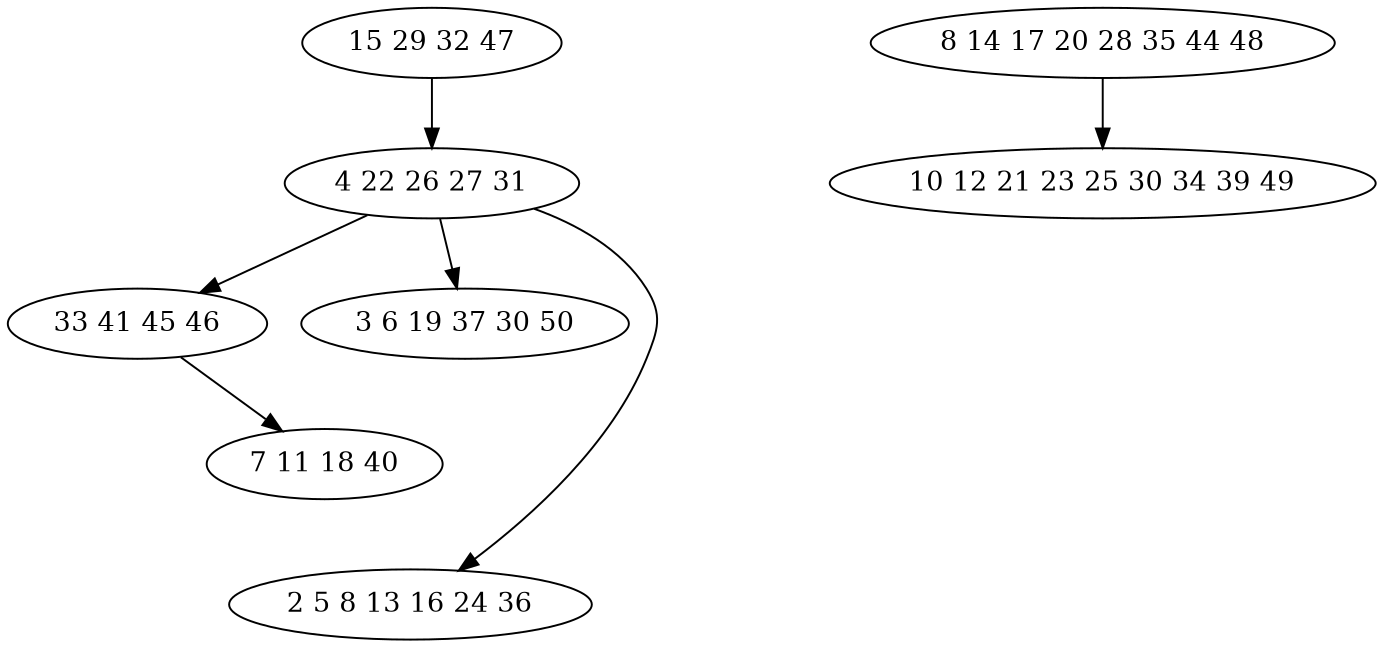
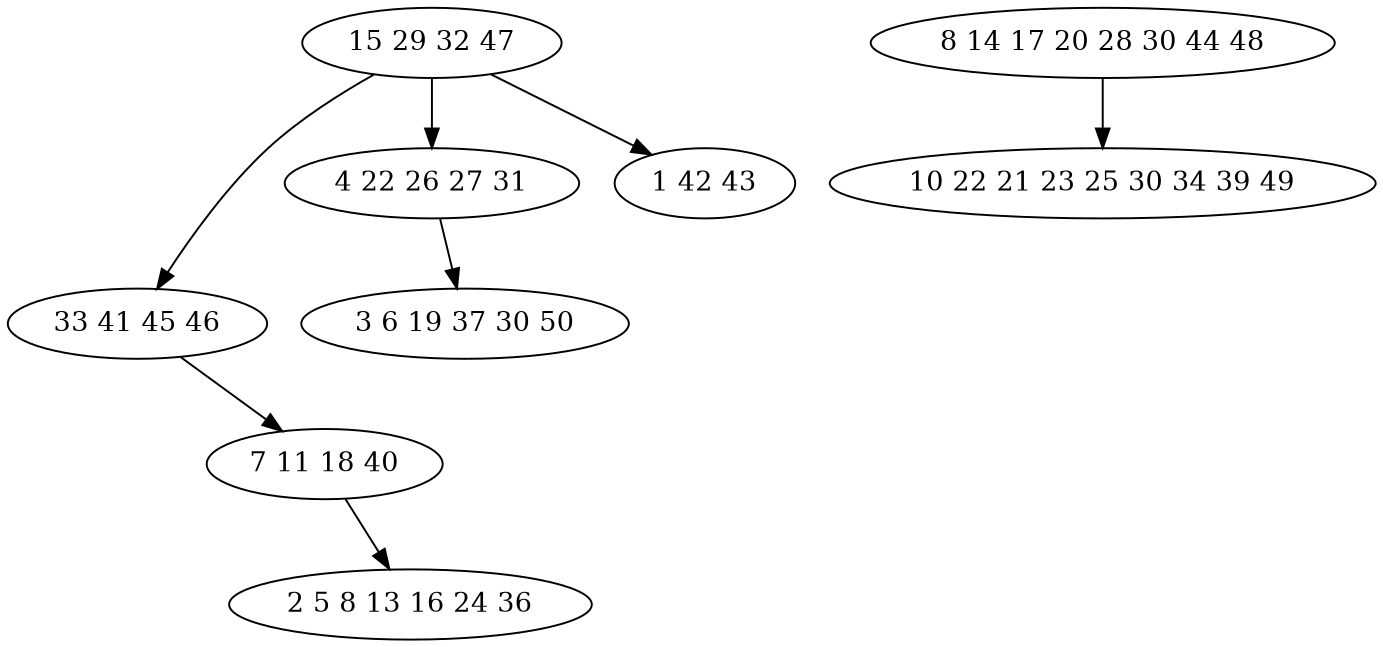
node "8 14 17 20 28 35 44 48": label "8 14 17 20 28 35 44 48" -> "8 14 17 20 28 30 44 48"
node "1 42 43": added
node "10 12 21 23 25 30 34 39 49": label "10 12 21 23 25 30 34 39 49" -> "10 22 21 23 25 30 34 39 49"
edge "4 22 26 27 31" -> "33 41 45 46": now "15 29 32 47" -> "33 41 45 46"
edge "4 22 26 27 31" -> "2 5 8 13 16 24 36": now "7 11 18 40" -> "2 5 8 13 16 24 36"
